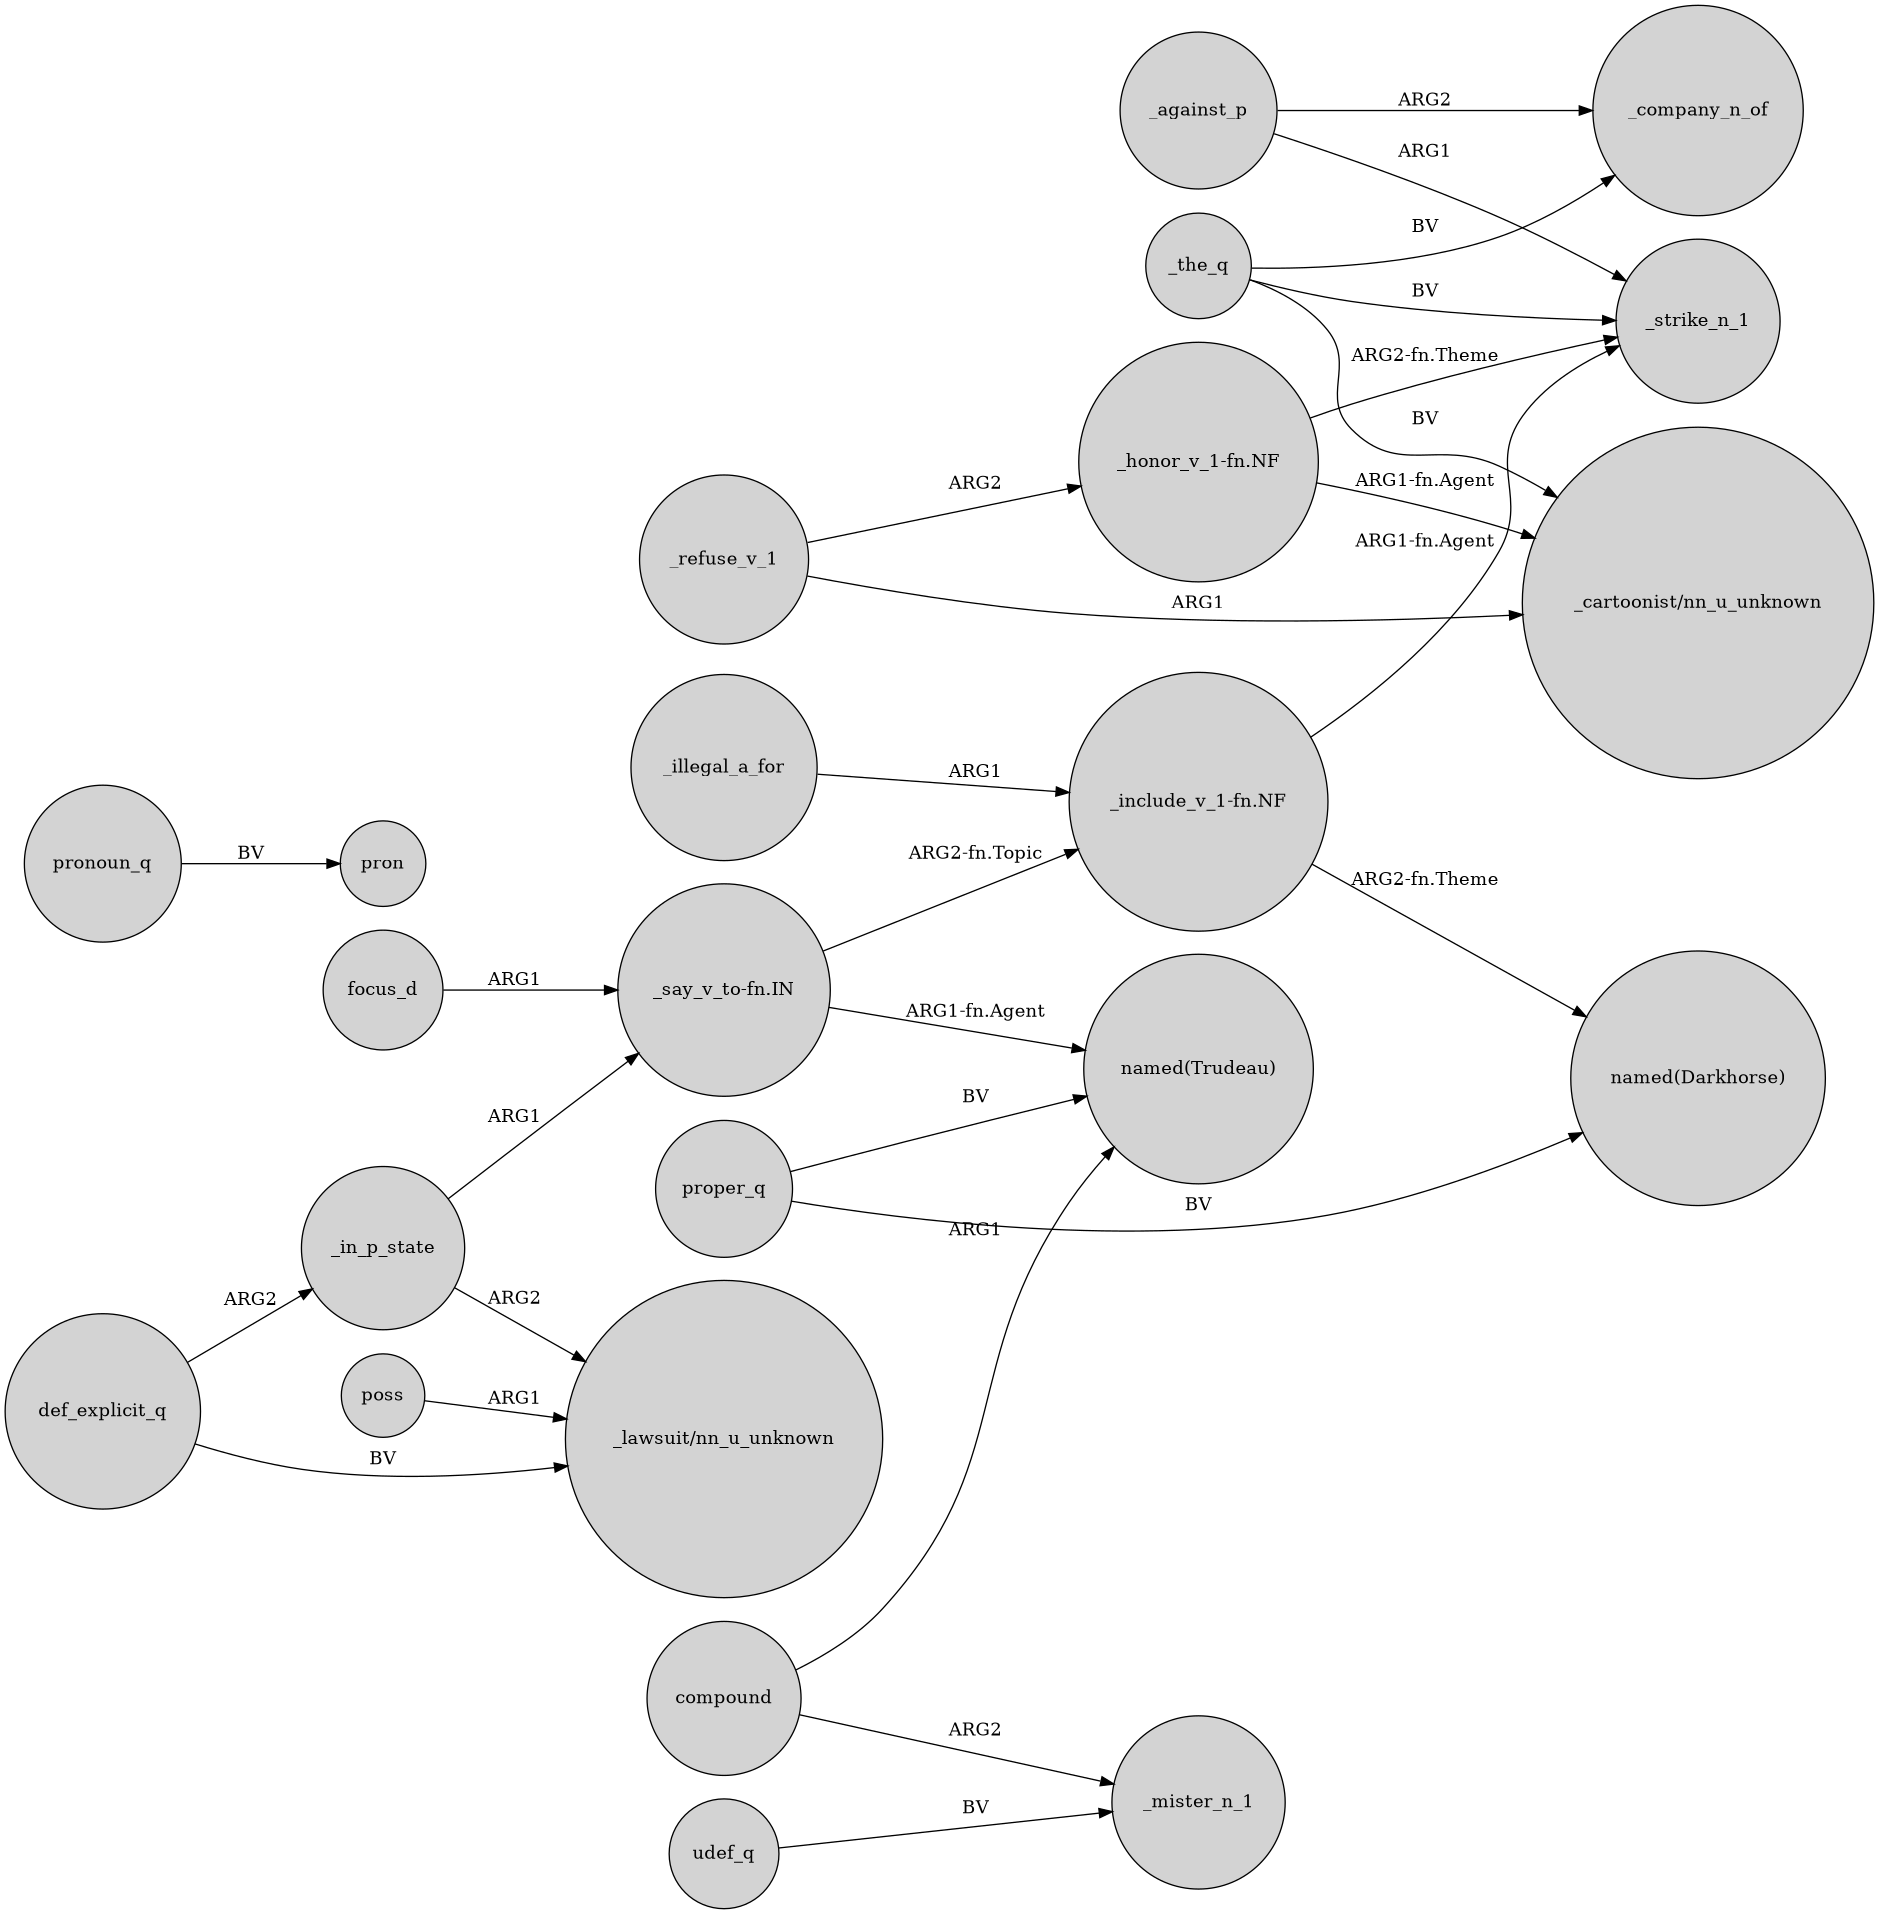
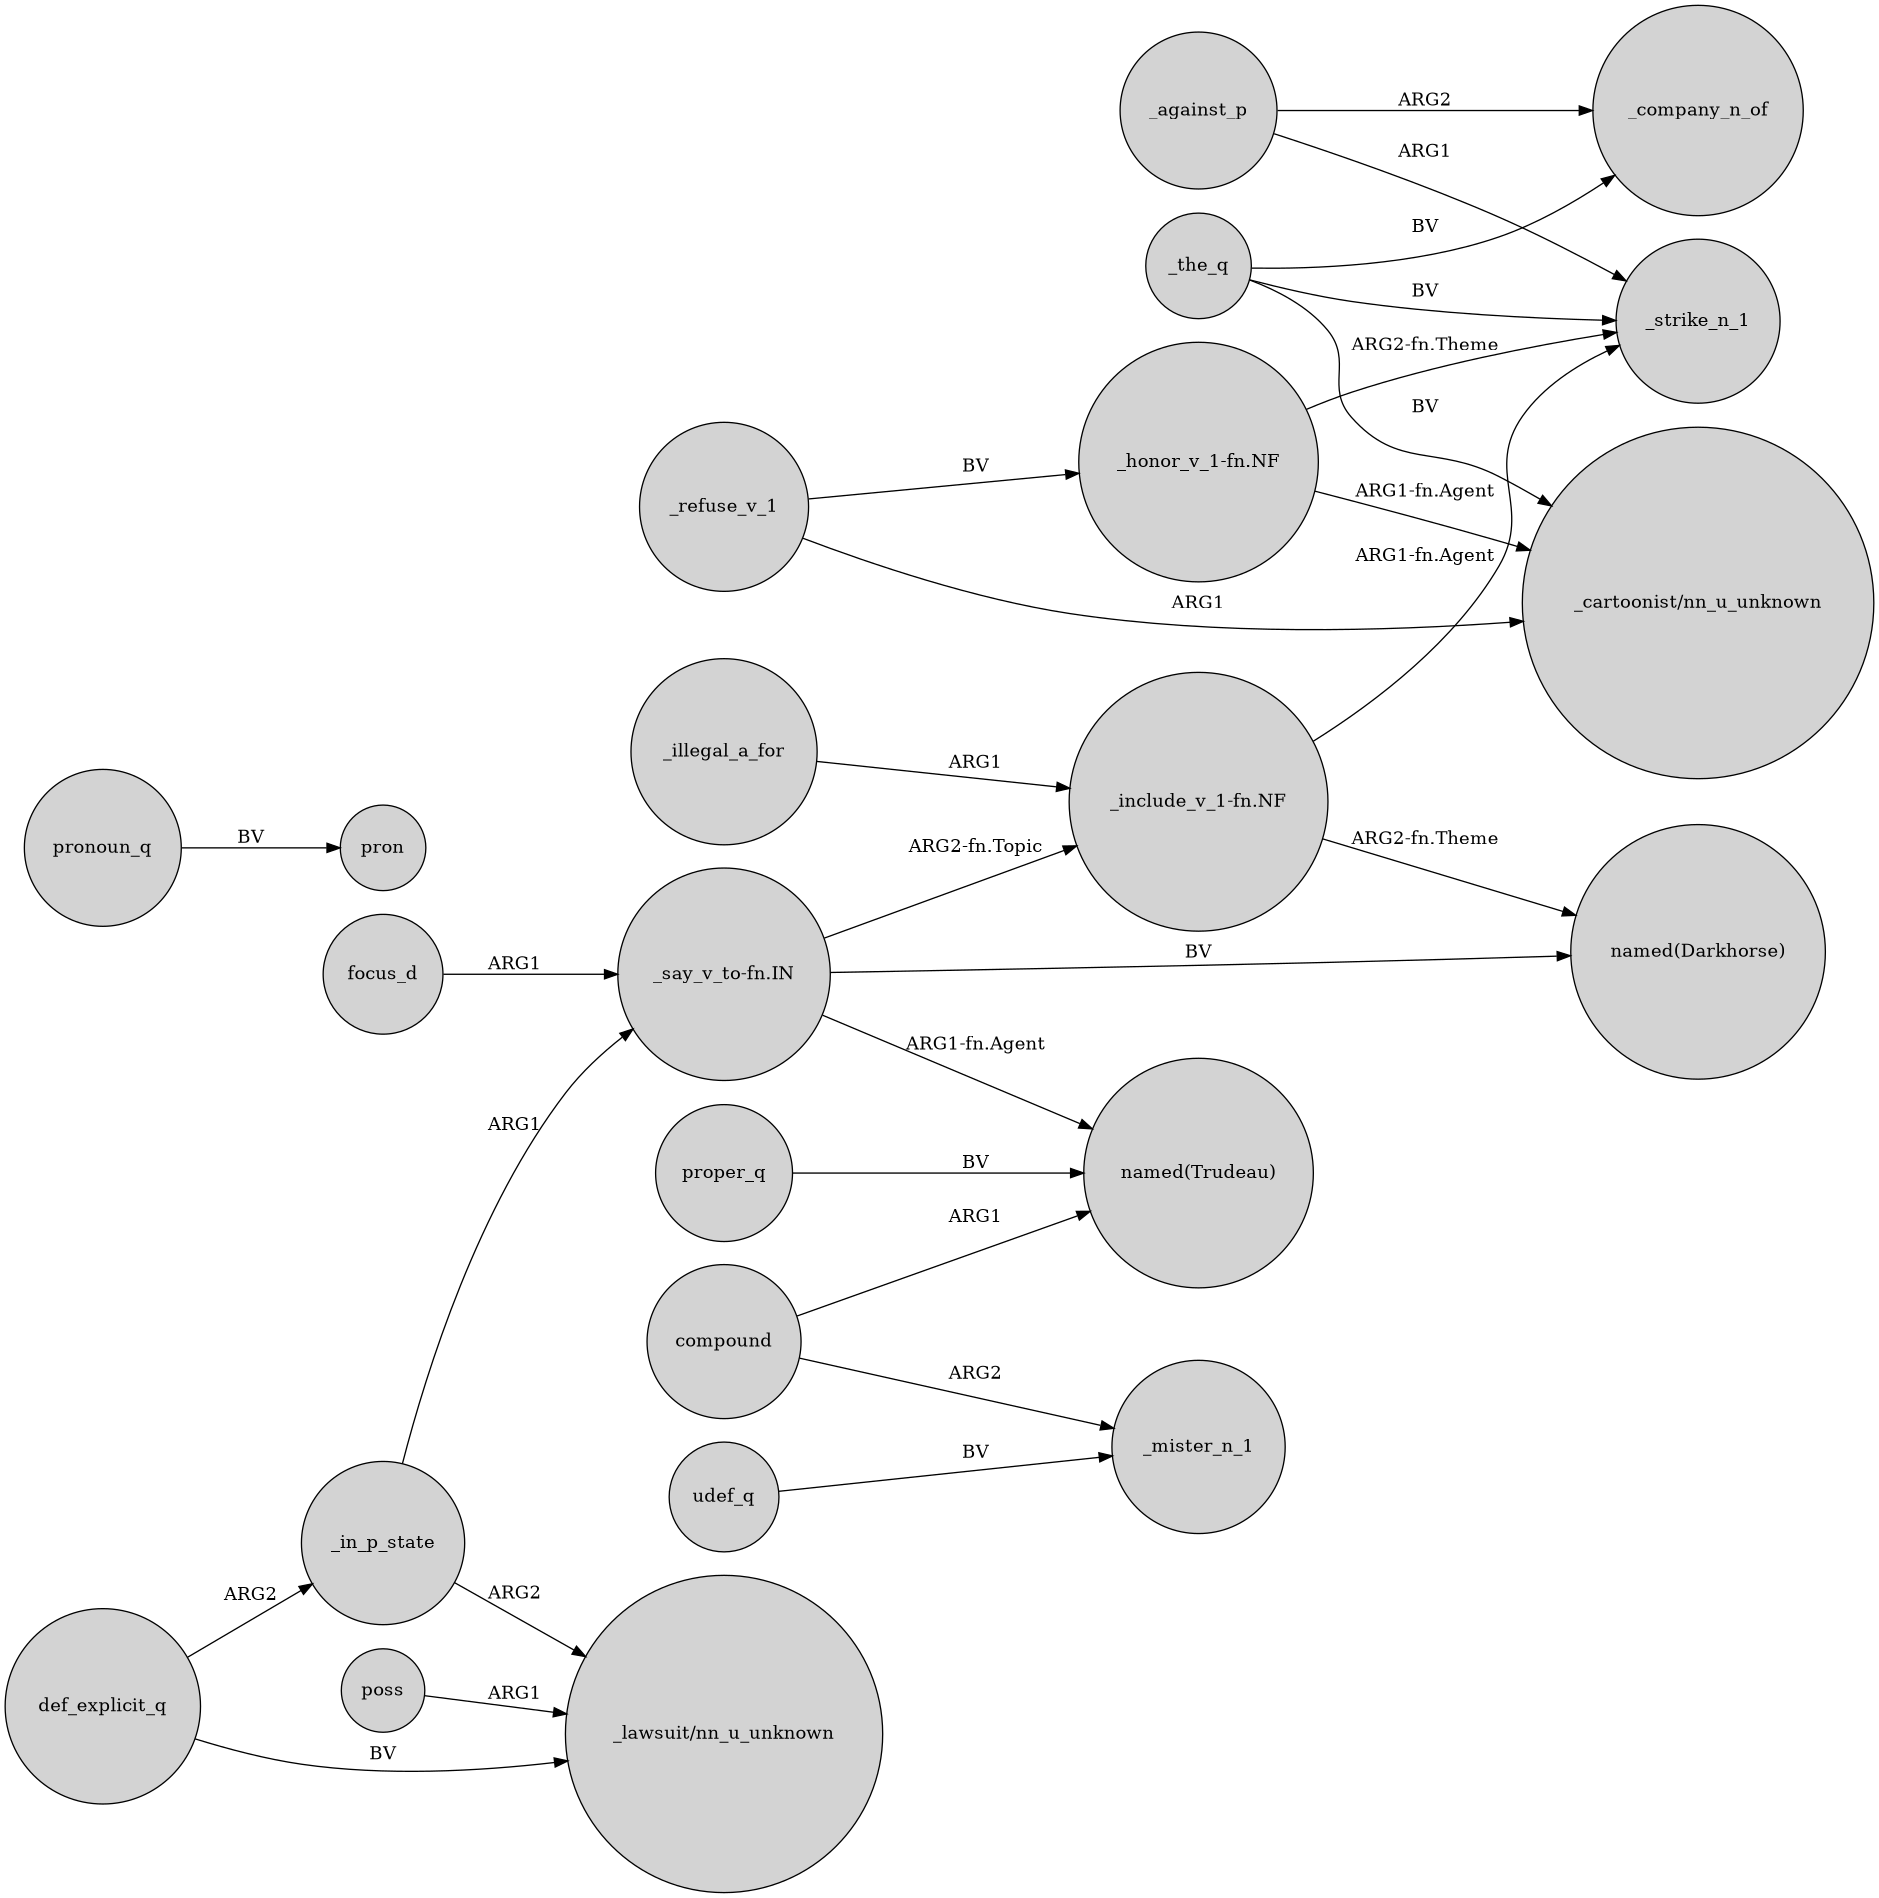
edge "_refuse_v_1" -> "_honor_v_1-fn.NF": label "ARG2" -> "BV"
edge "proper_q" -> "named(Darkhorse)": now "_say_v_to-fn.IN" -> "named(Darkhorse)"
